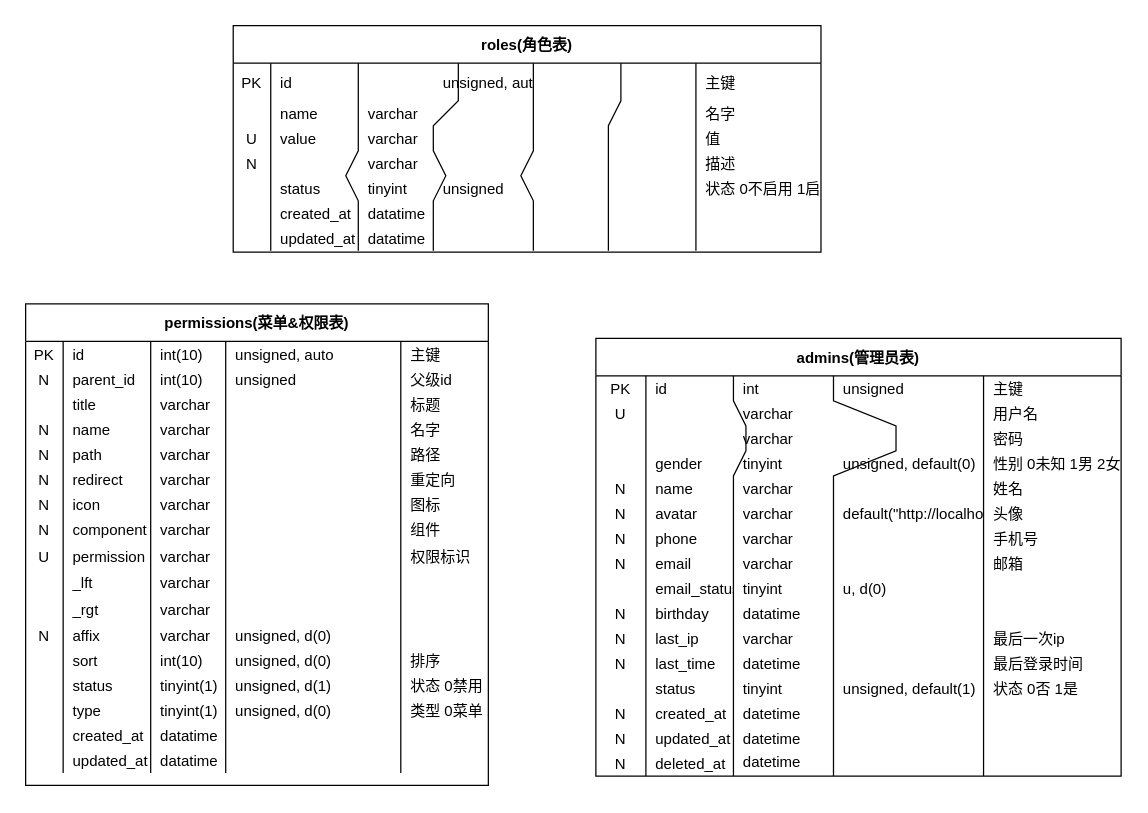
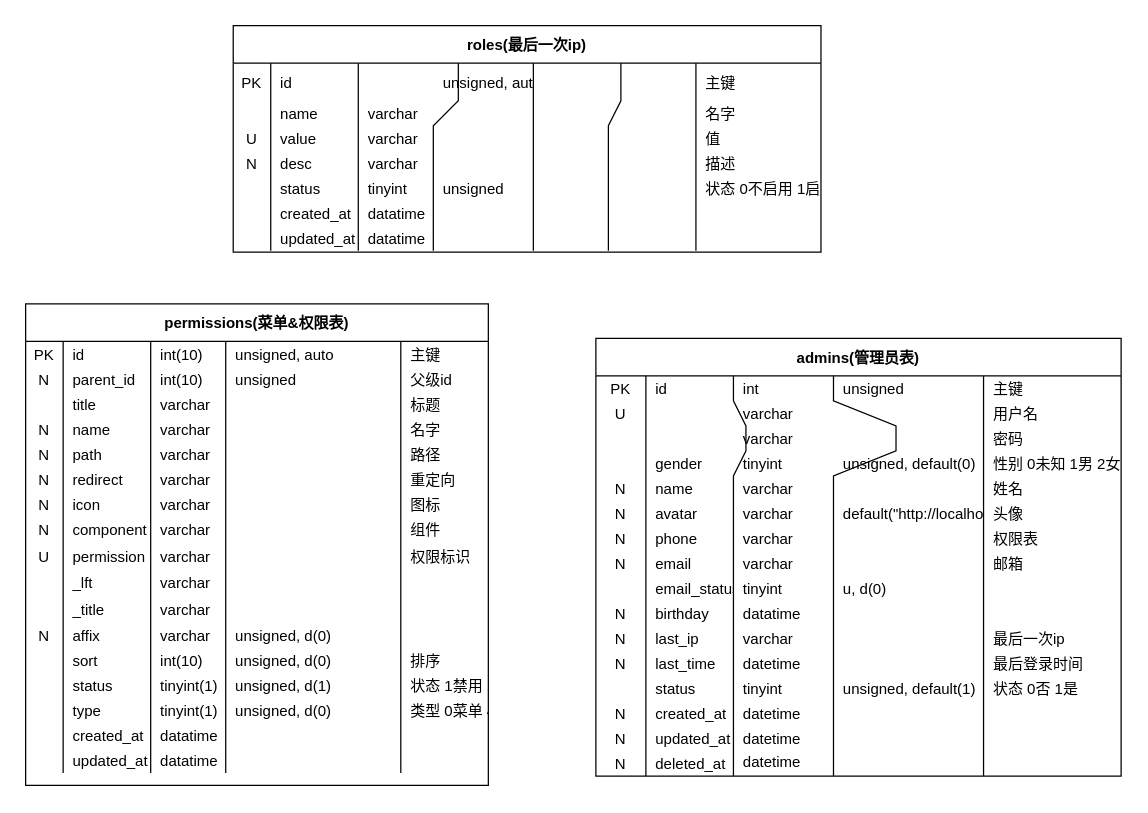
node "roles(角色表)": label "roles(角色表)" -> "roles(最后一次ip)"
node "desc": added
node "手机号": label "手机号" -> "权限表"
node "_rgt": label "_rgt" -> "_title"
node "状态 0禁用 1启用": label "状态 0禁用 1启用" -> "状态 1禁用 1启用"
node "类型 0菜单 1按钮": label "类型 0菜单 1按钮" -> "类型 0菜单 4按钮"
